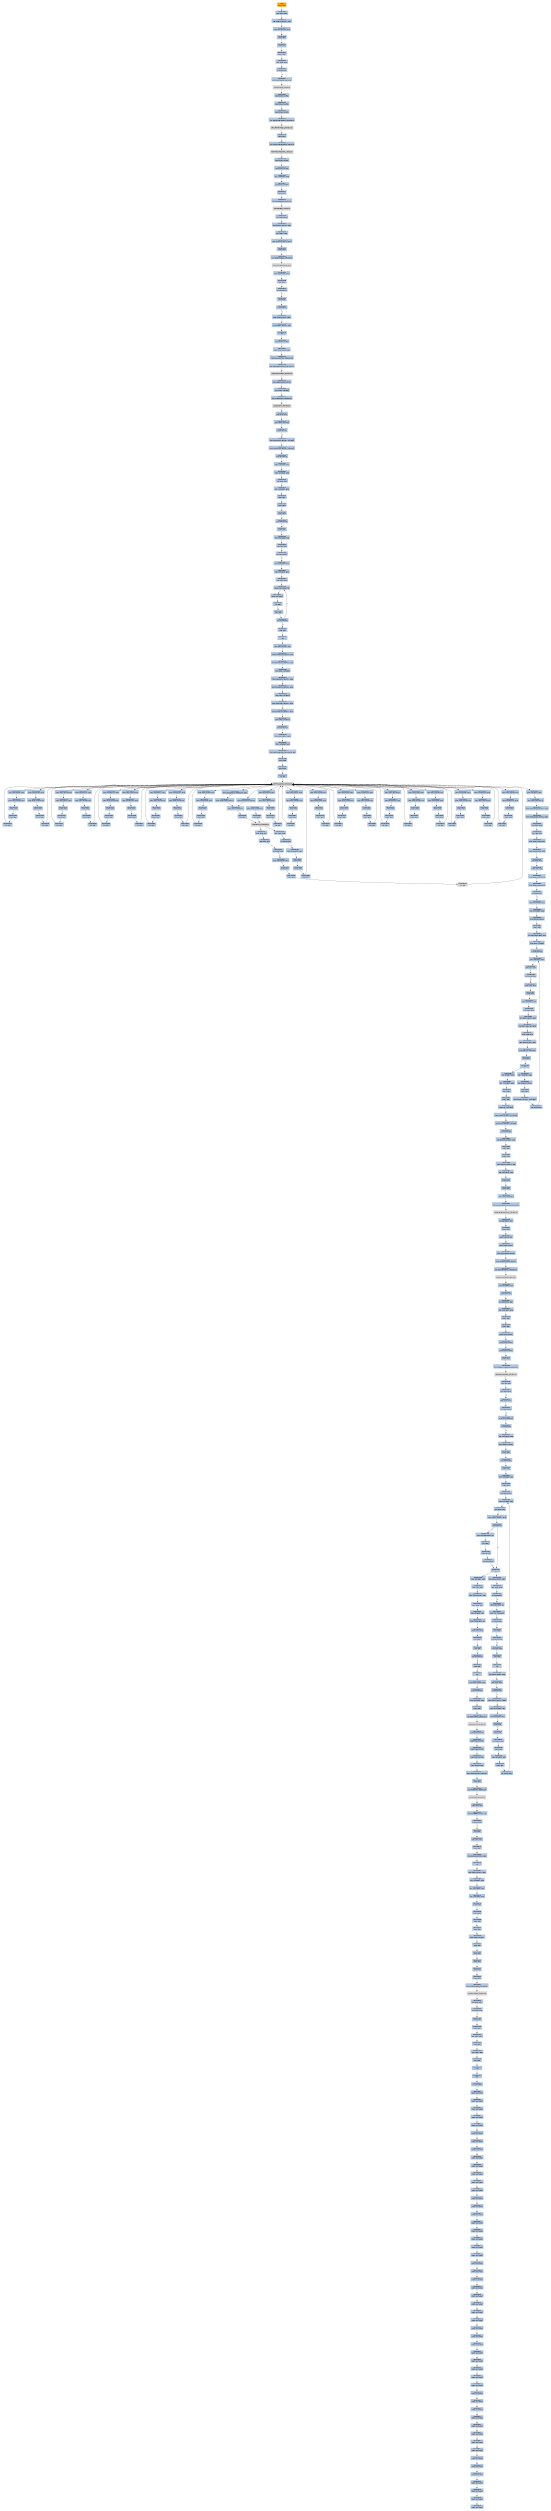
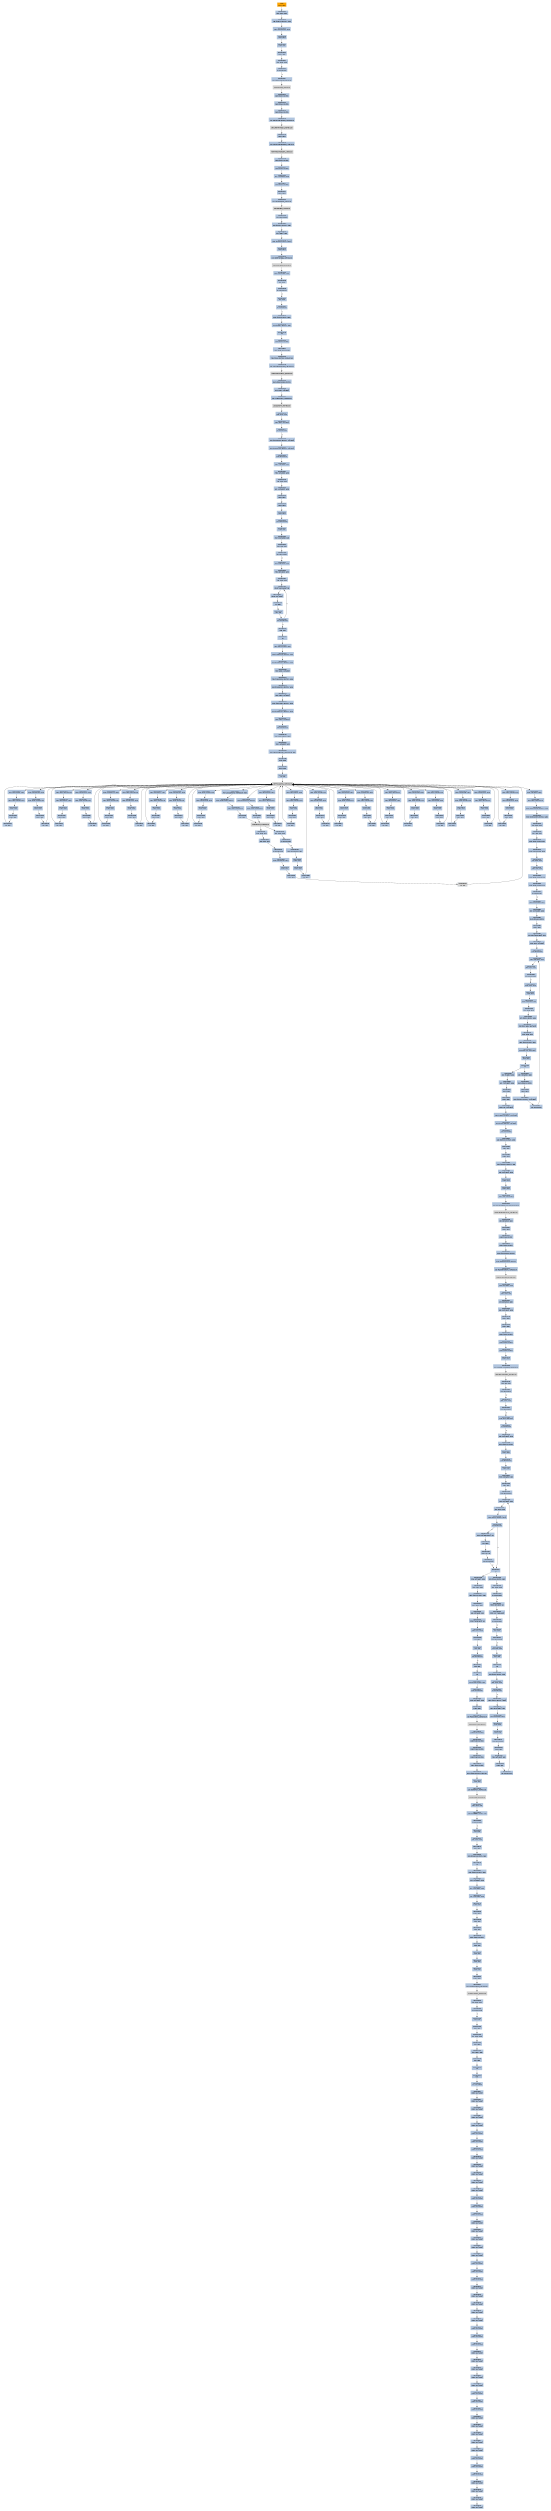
edge "0x00401e9e pushl $0x4010a2<UINT32>" -> "0x00401e3a movl %eax, 0x0040231c": now "0x00401e9e pushl $0x4010a2<UINT32>" -> "0x00401ea3 movl %eax, 0x00402334"
